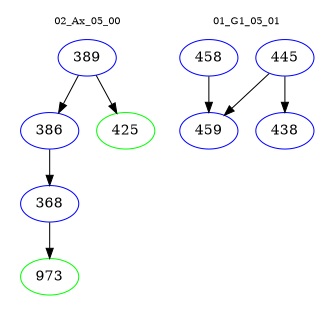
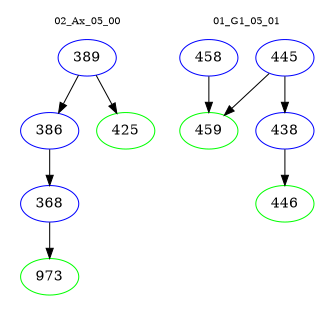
node "459": color blue -> green
node "446": added
